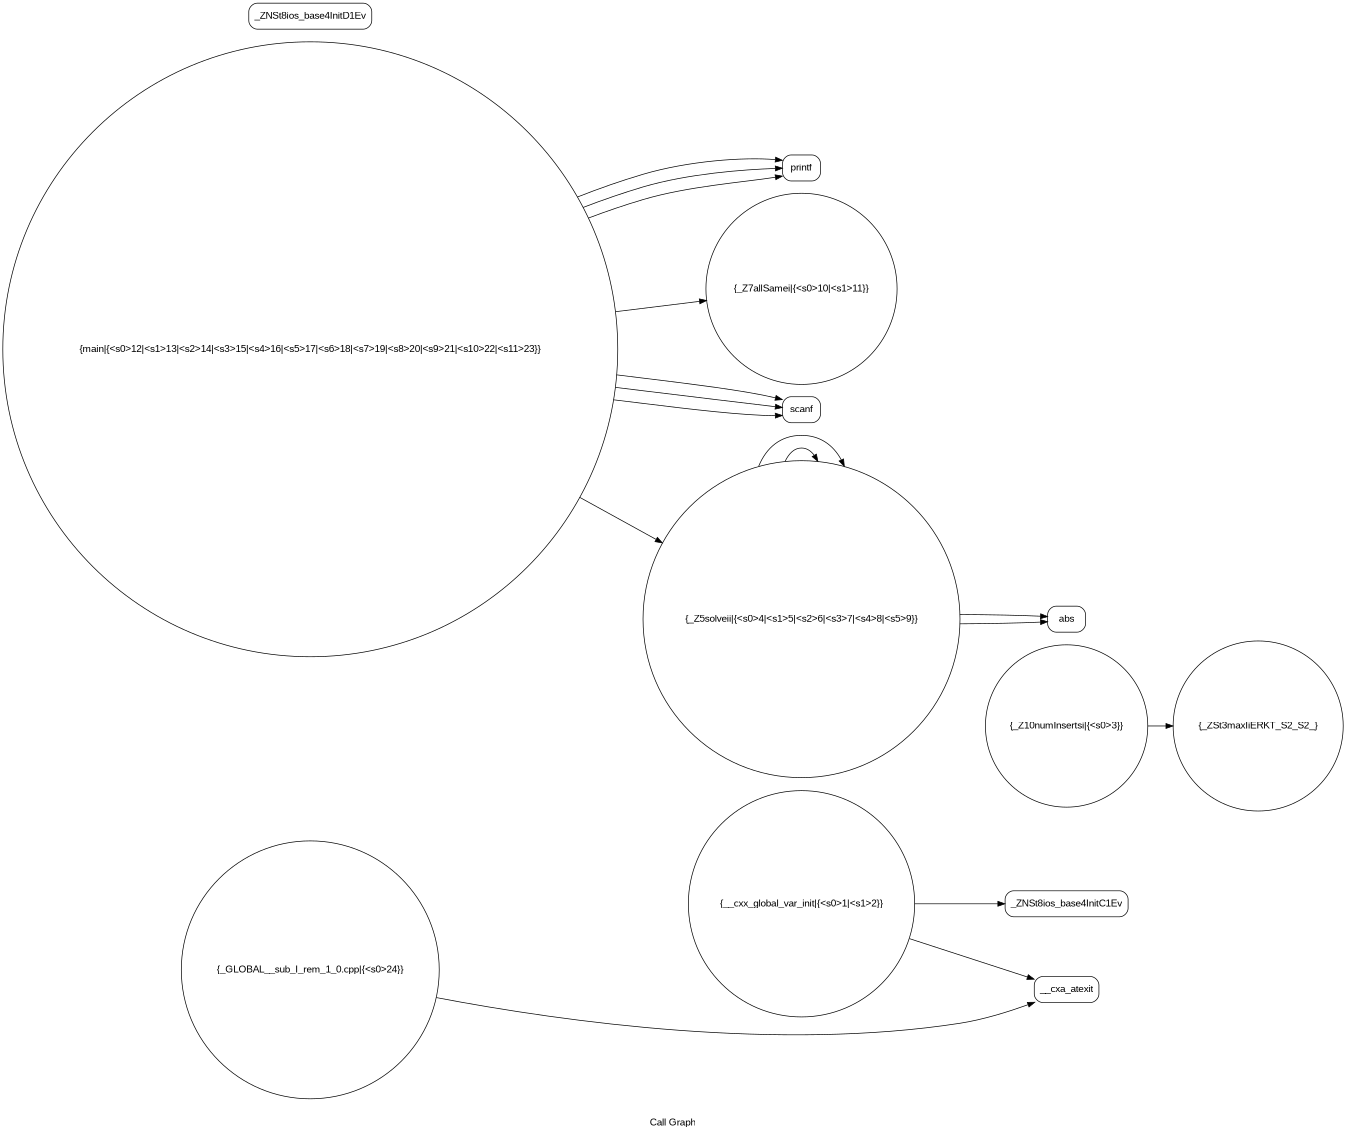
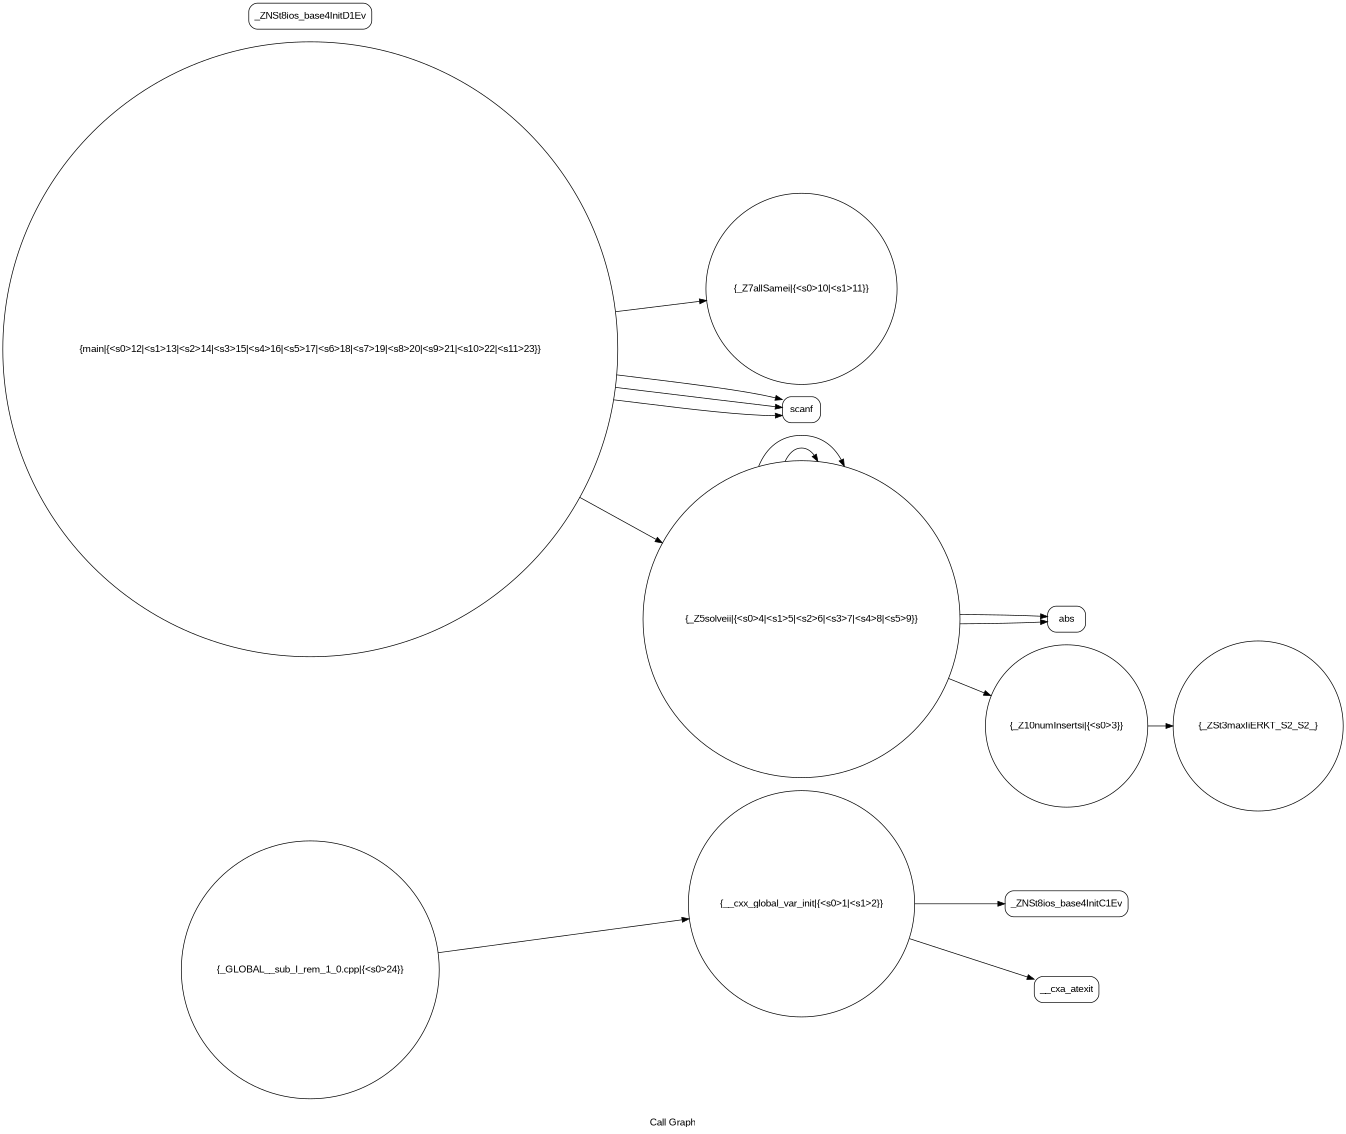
node "printf": removed
edge "{_Z5solveii|{<s0>4|<s1>5|<s2>6|<s3>7|<s4>8|<s5>9}}" -> "{_Z10numInsertsi|{<s0>3}}": added
edge "{_GLOBAL__sub_I_rem_1_0.cpp|{<s0>24}}" -> "__cxa_atexit": now "{_GLOBAL__sub_I_rem_1_0.cpp|{<s0>24}}" -> "{__cxx_global_var_init|{<s0>1|<s1>2}}"
